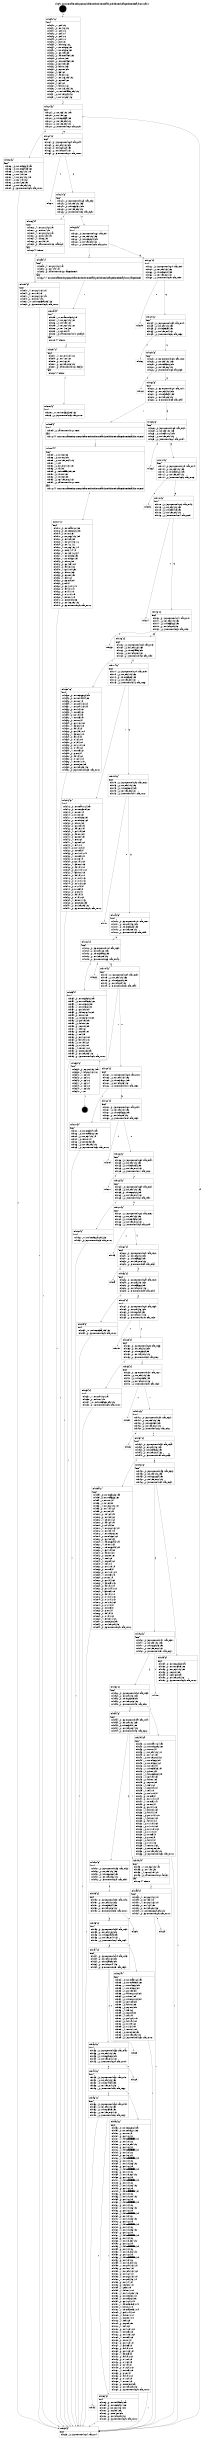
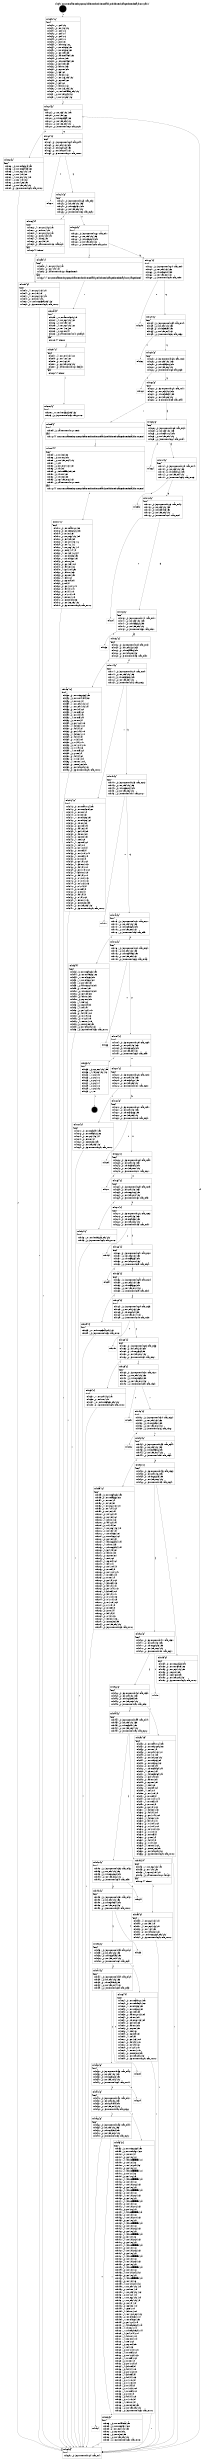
edge "0x4017c8 [28]" -> "0x401f8f [91]": now "0x4017ac [28]" -> "0x401f8f [91]"
edge "0x401dab [30]" -> "0x40254d": now "0x4019c0 [28]" -> "0x40254d"
